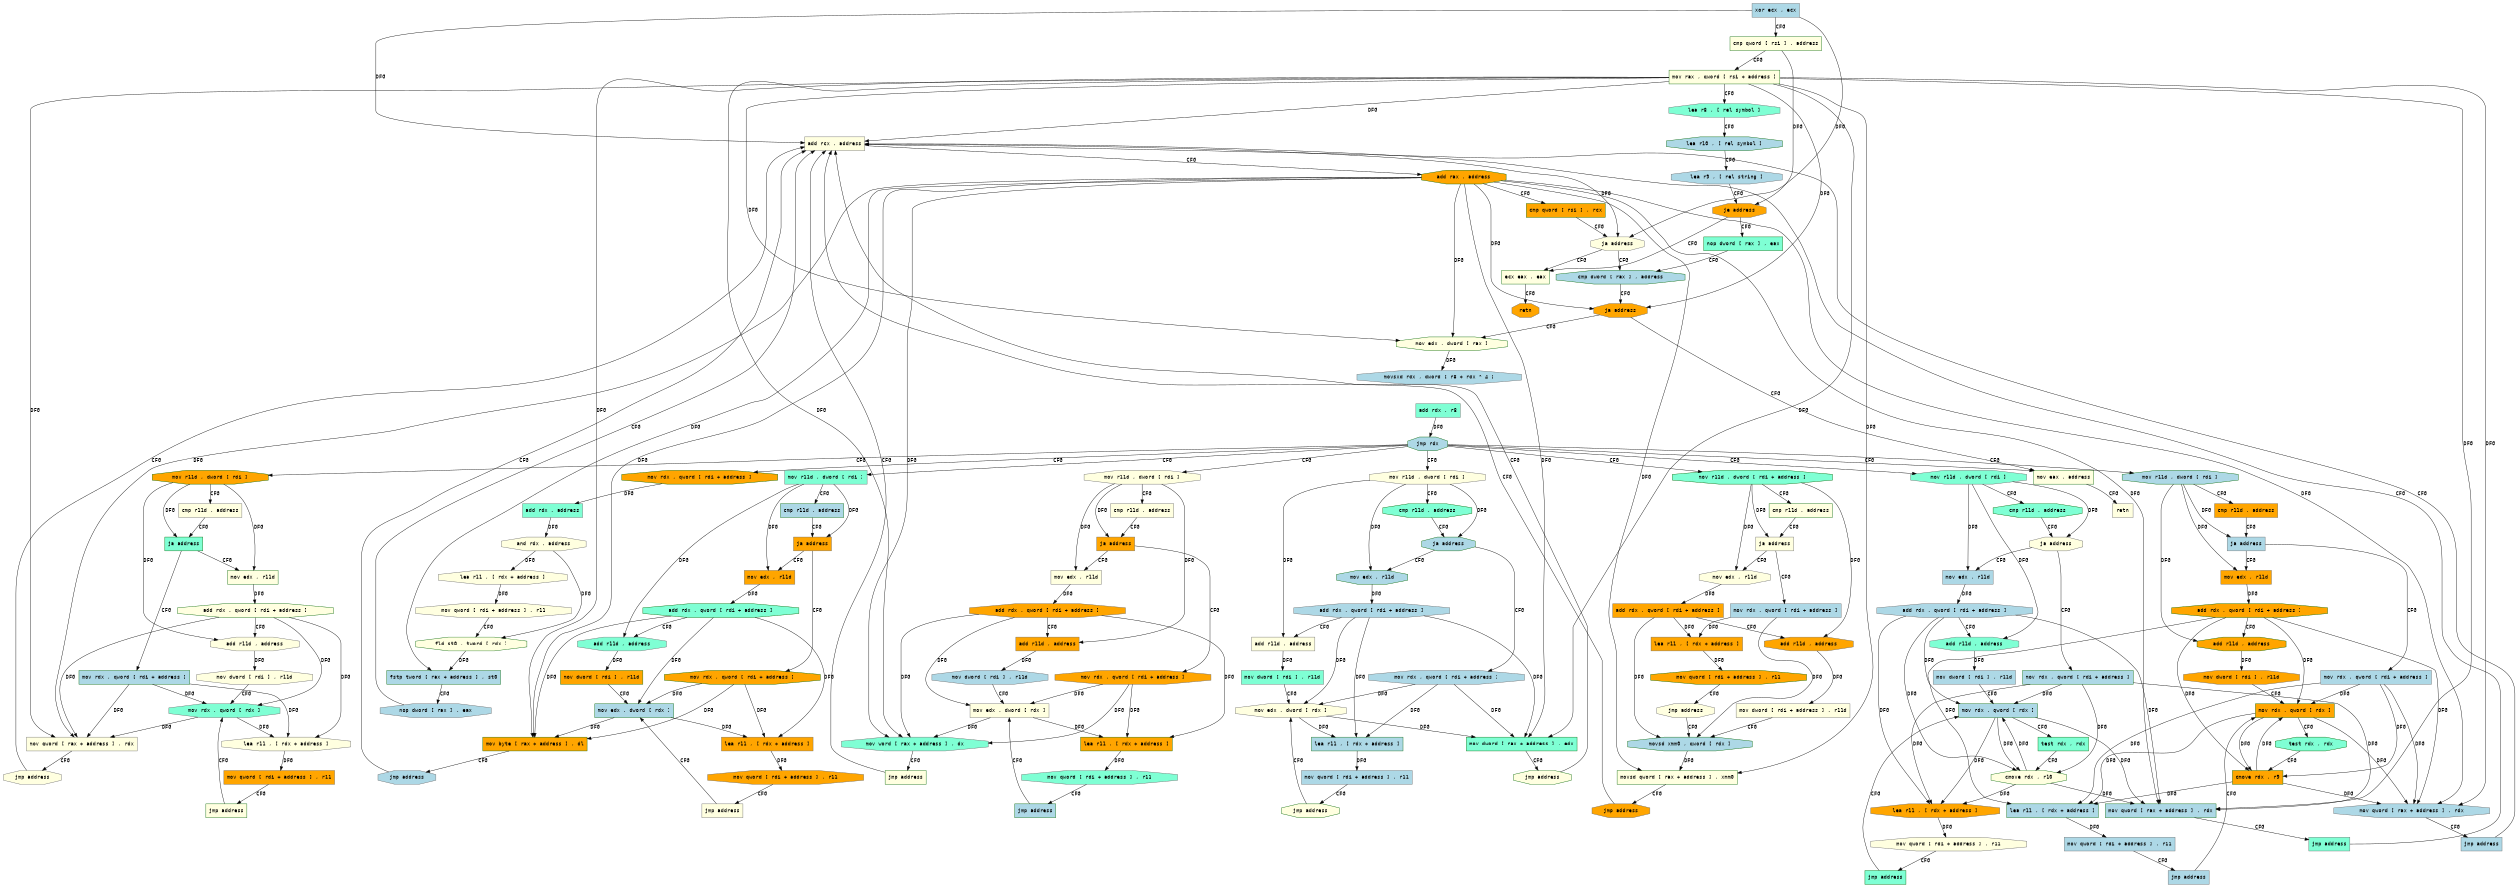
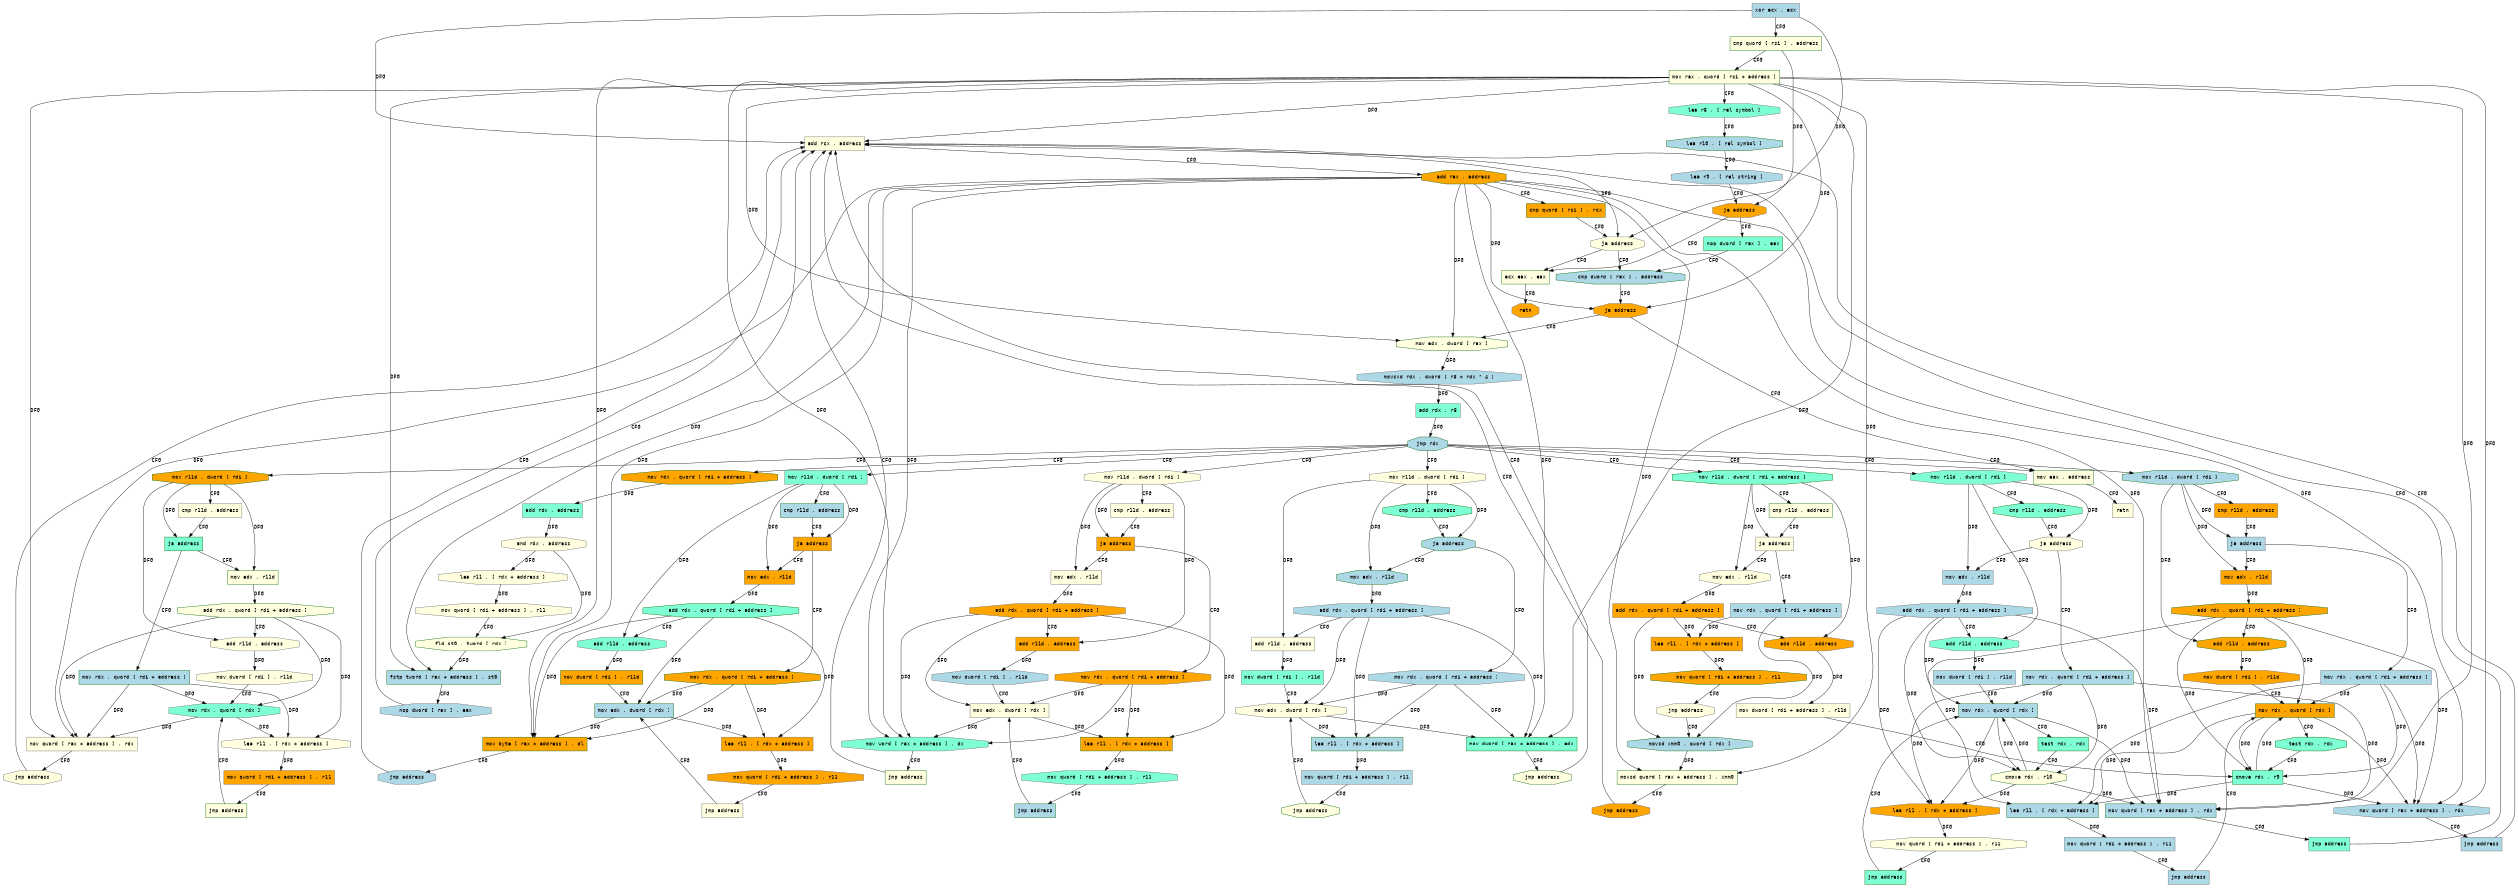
edge "mov rax , qword [ rsi + address ]" -> "fstp tword [ rax + address ] , st0": added, label "DFG"
edge "movsxd rdx , dword [ r8 + rdx * 4 ]" -> "add rdx , r8": added, label "DFG"
edge "mov dword [ rdi + address ] , r11d" -> "movsd xmm0 , qword [ rdx ]": now "mov dword [ rdi + address ] , r11d" -> "cmove rdx , r9"
node "cmove rdx , r9": fillcolor orange -> aquamarine
